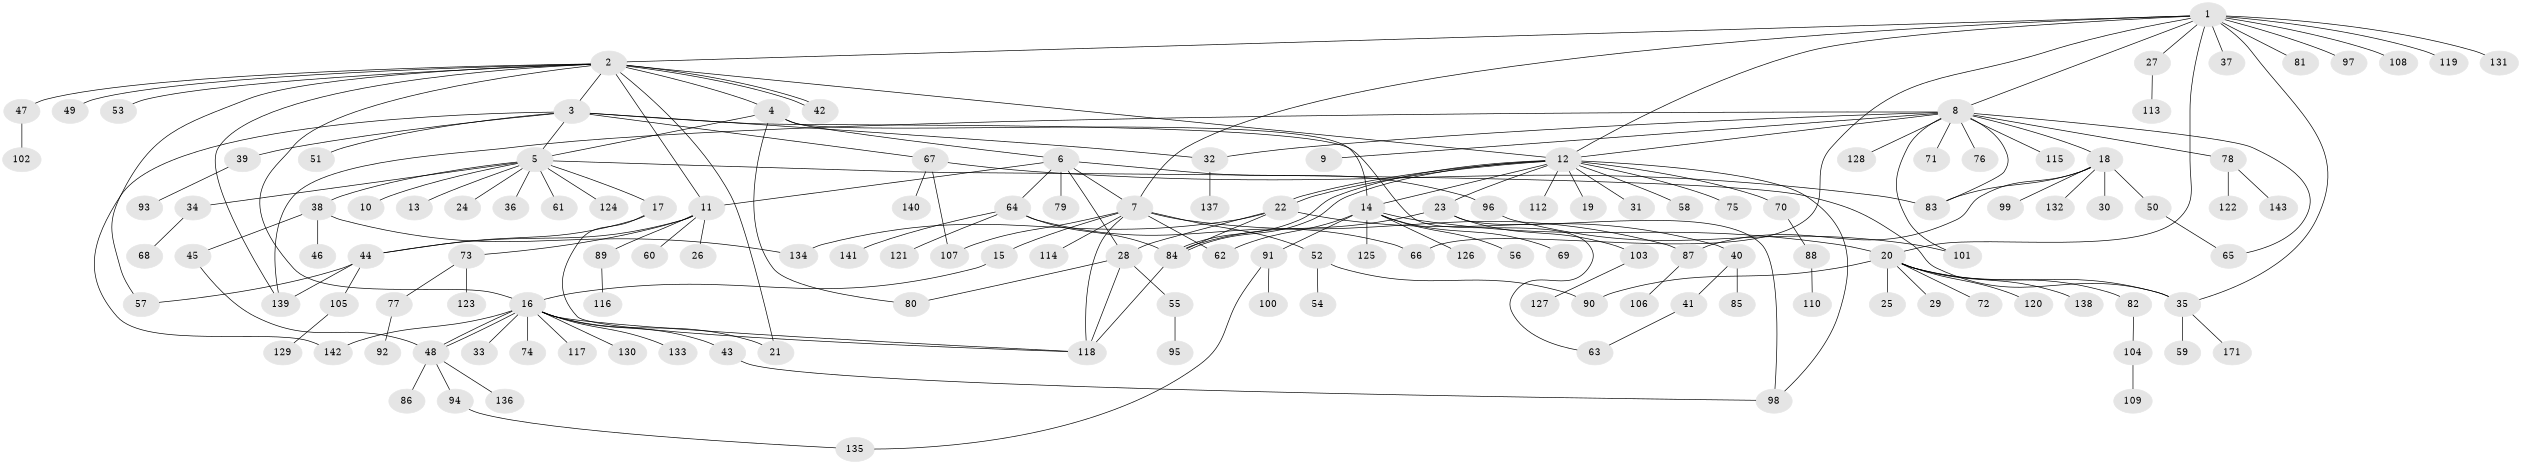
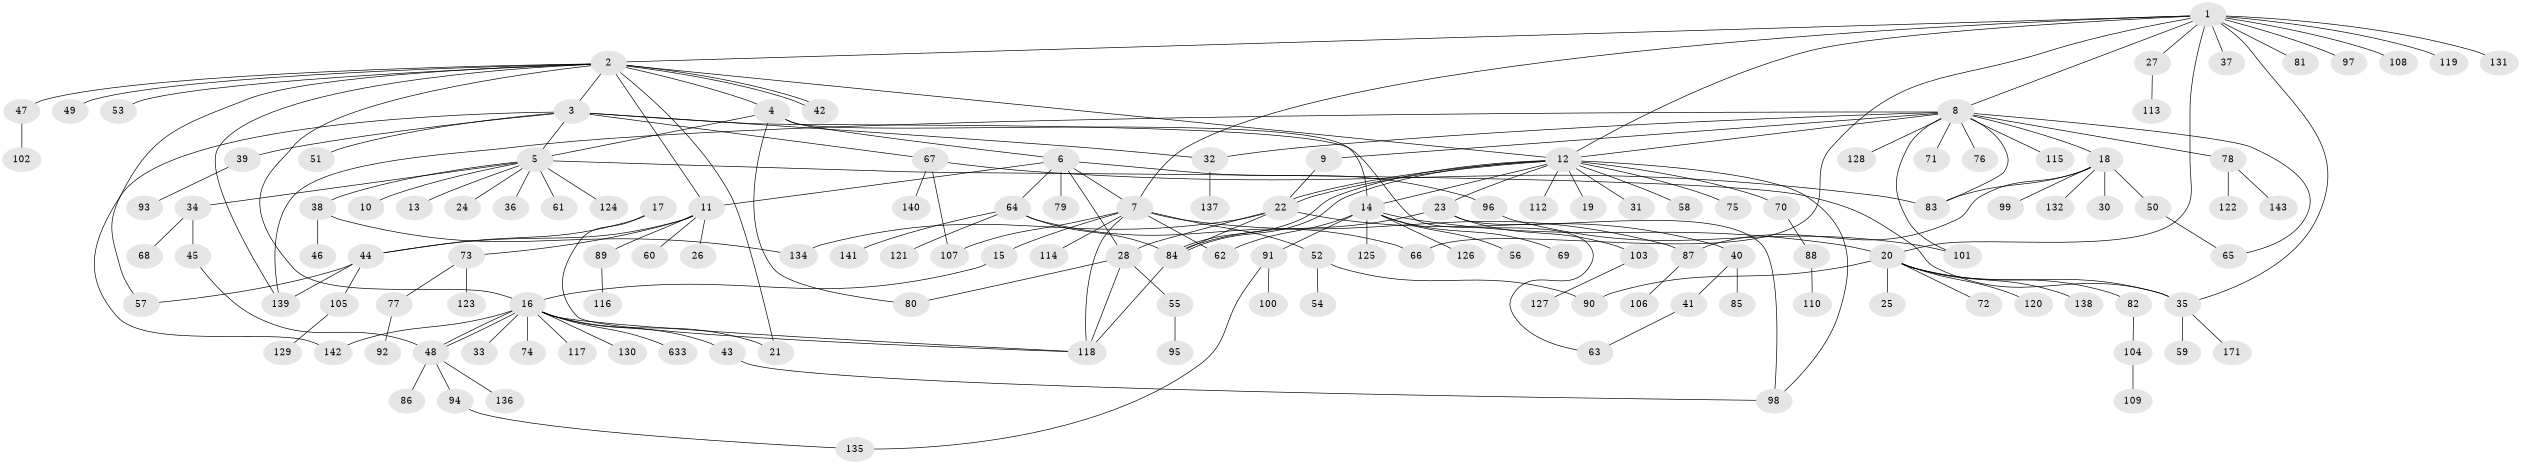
edge "5" -- "17": removed
edge "9" -- "22": added
edge "38" -- "45": now "34" -- "45"
node "29": removed
node "133": label "133" -> "633"
